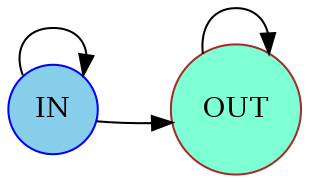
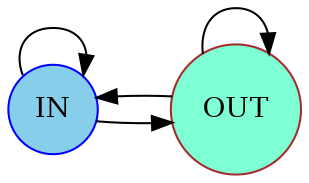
edge "OUT" -> "IN": added
